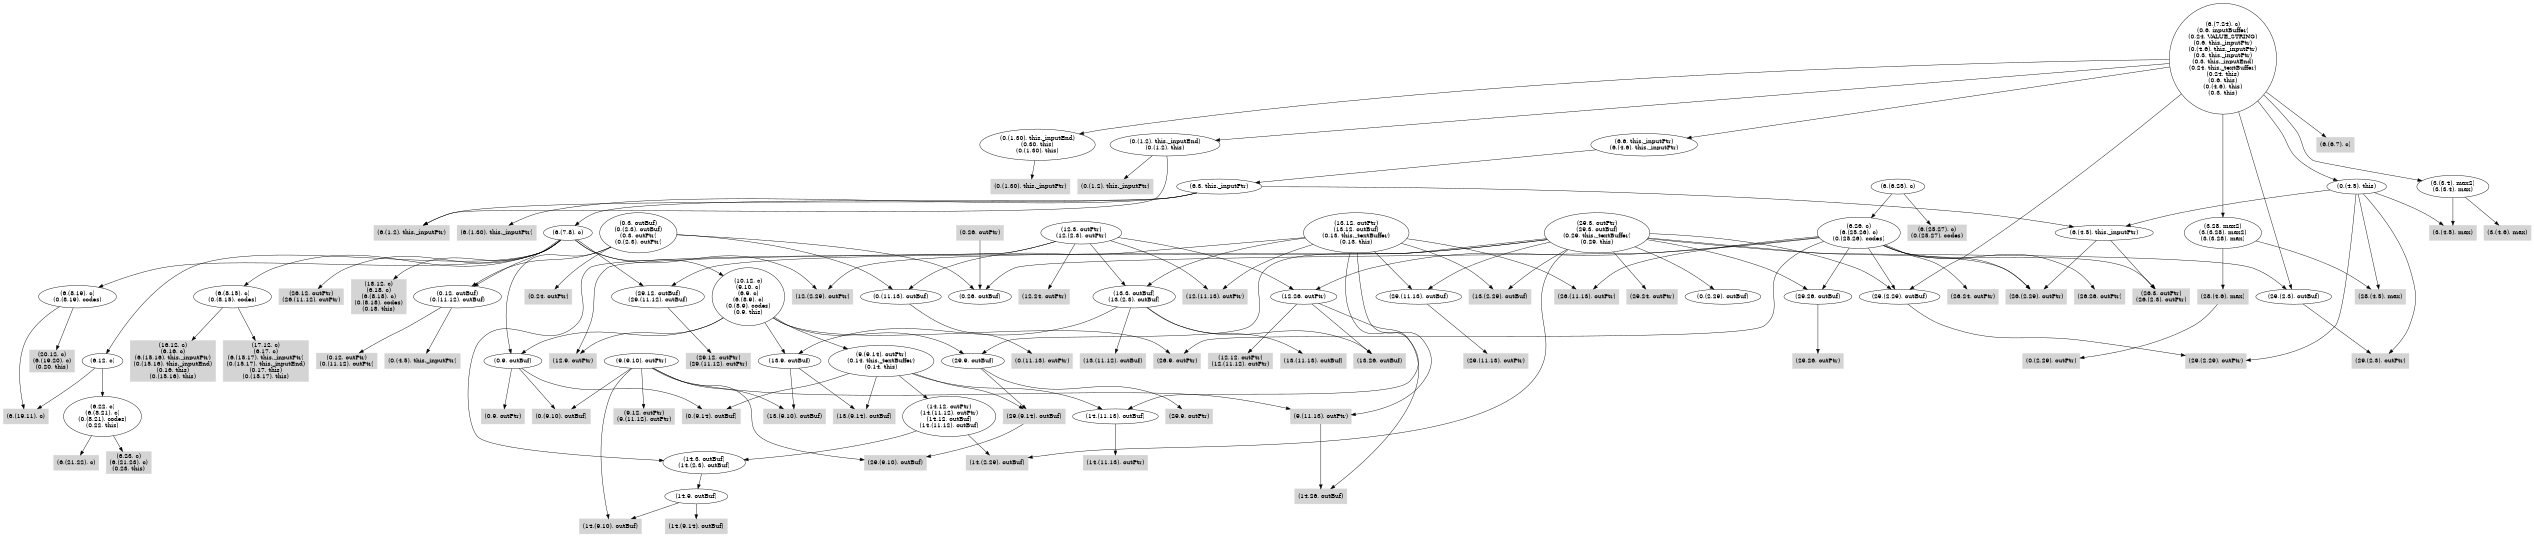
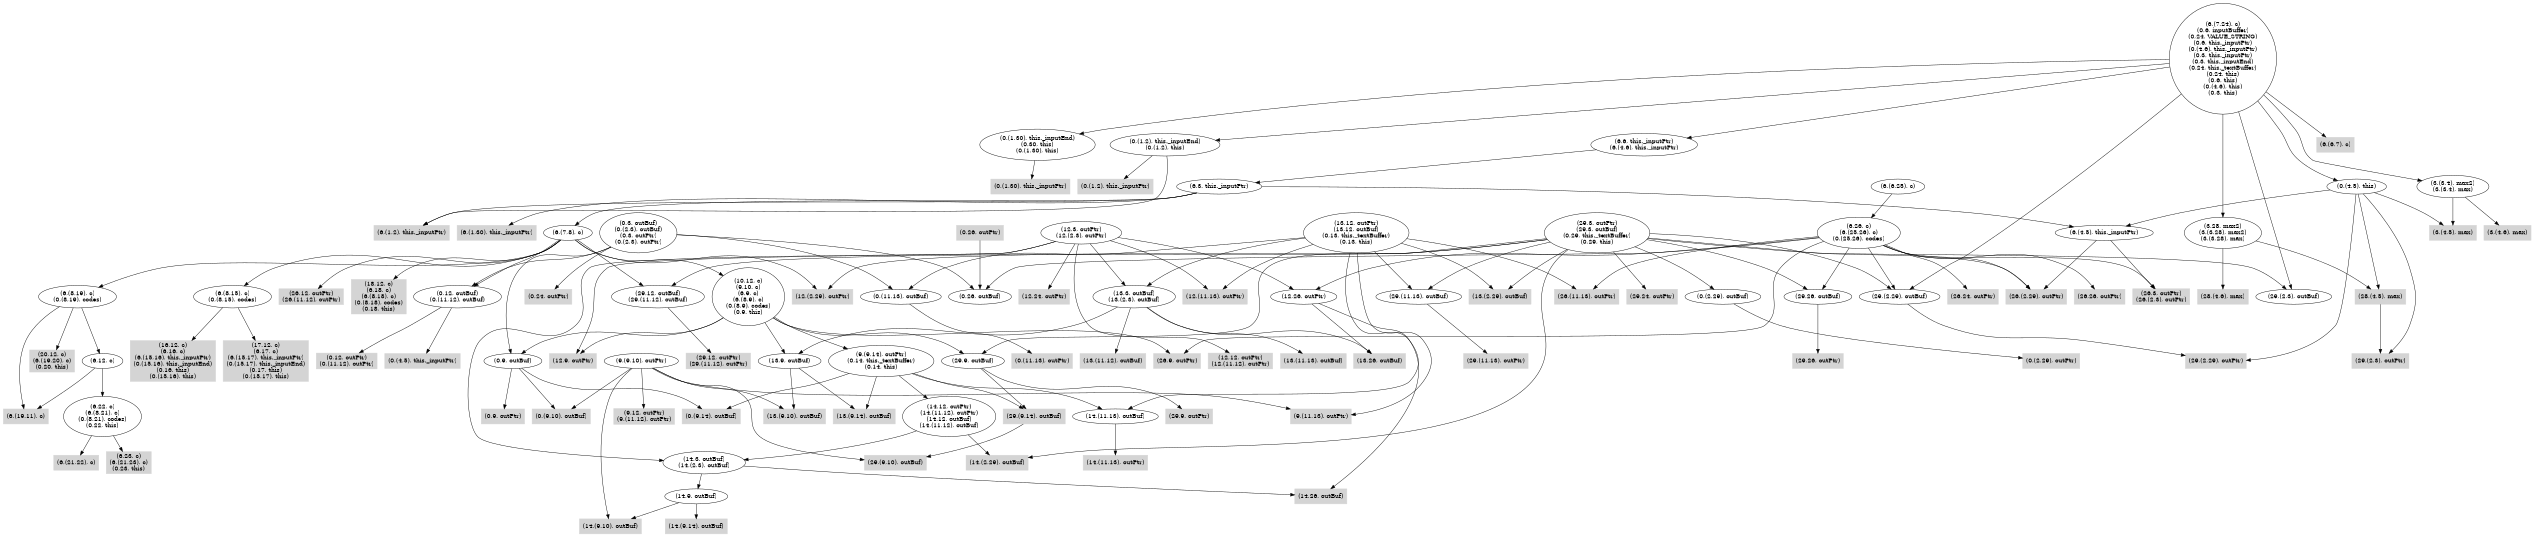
node "(6,(25,27), c) (0,(25,27), codes)": removed
edge "(6,(7,8), c)" -> "(6,12, c)": now "(6,(8,19), c) (0,(8,19), codes)" -> "(6,12, c)"
edge "(12,26, outPtr)" -> "(12,12, outPtr) (12,(11,12), outPtr)": now "(12,3, outPtr) (12,(2,3), outPtr)" -> "(12,12, outPtr) (12,(11,12), outPtr)"
edge "(29,(2,3), outBuf)" -> "(29,(2,3), outPtr)": now "(28,(4,5), max)" -> "(29,(2,3), outPtr)"
edge "(28,(4,6), max)" -> "(0,(2,29), outPtr)": now "(0,(2,29), outBuf)" -> "(0,(2,29), outPtr)"
edge "(9,(11,13), outPtr)" -> "(14,26, outBuf)": now "(14,3, outBuf) (14,(2,3), outBuf)" -> "(14,26, outBuf)"
